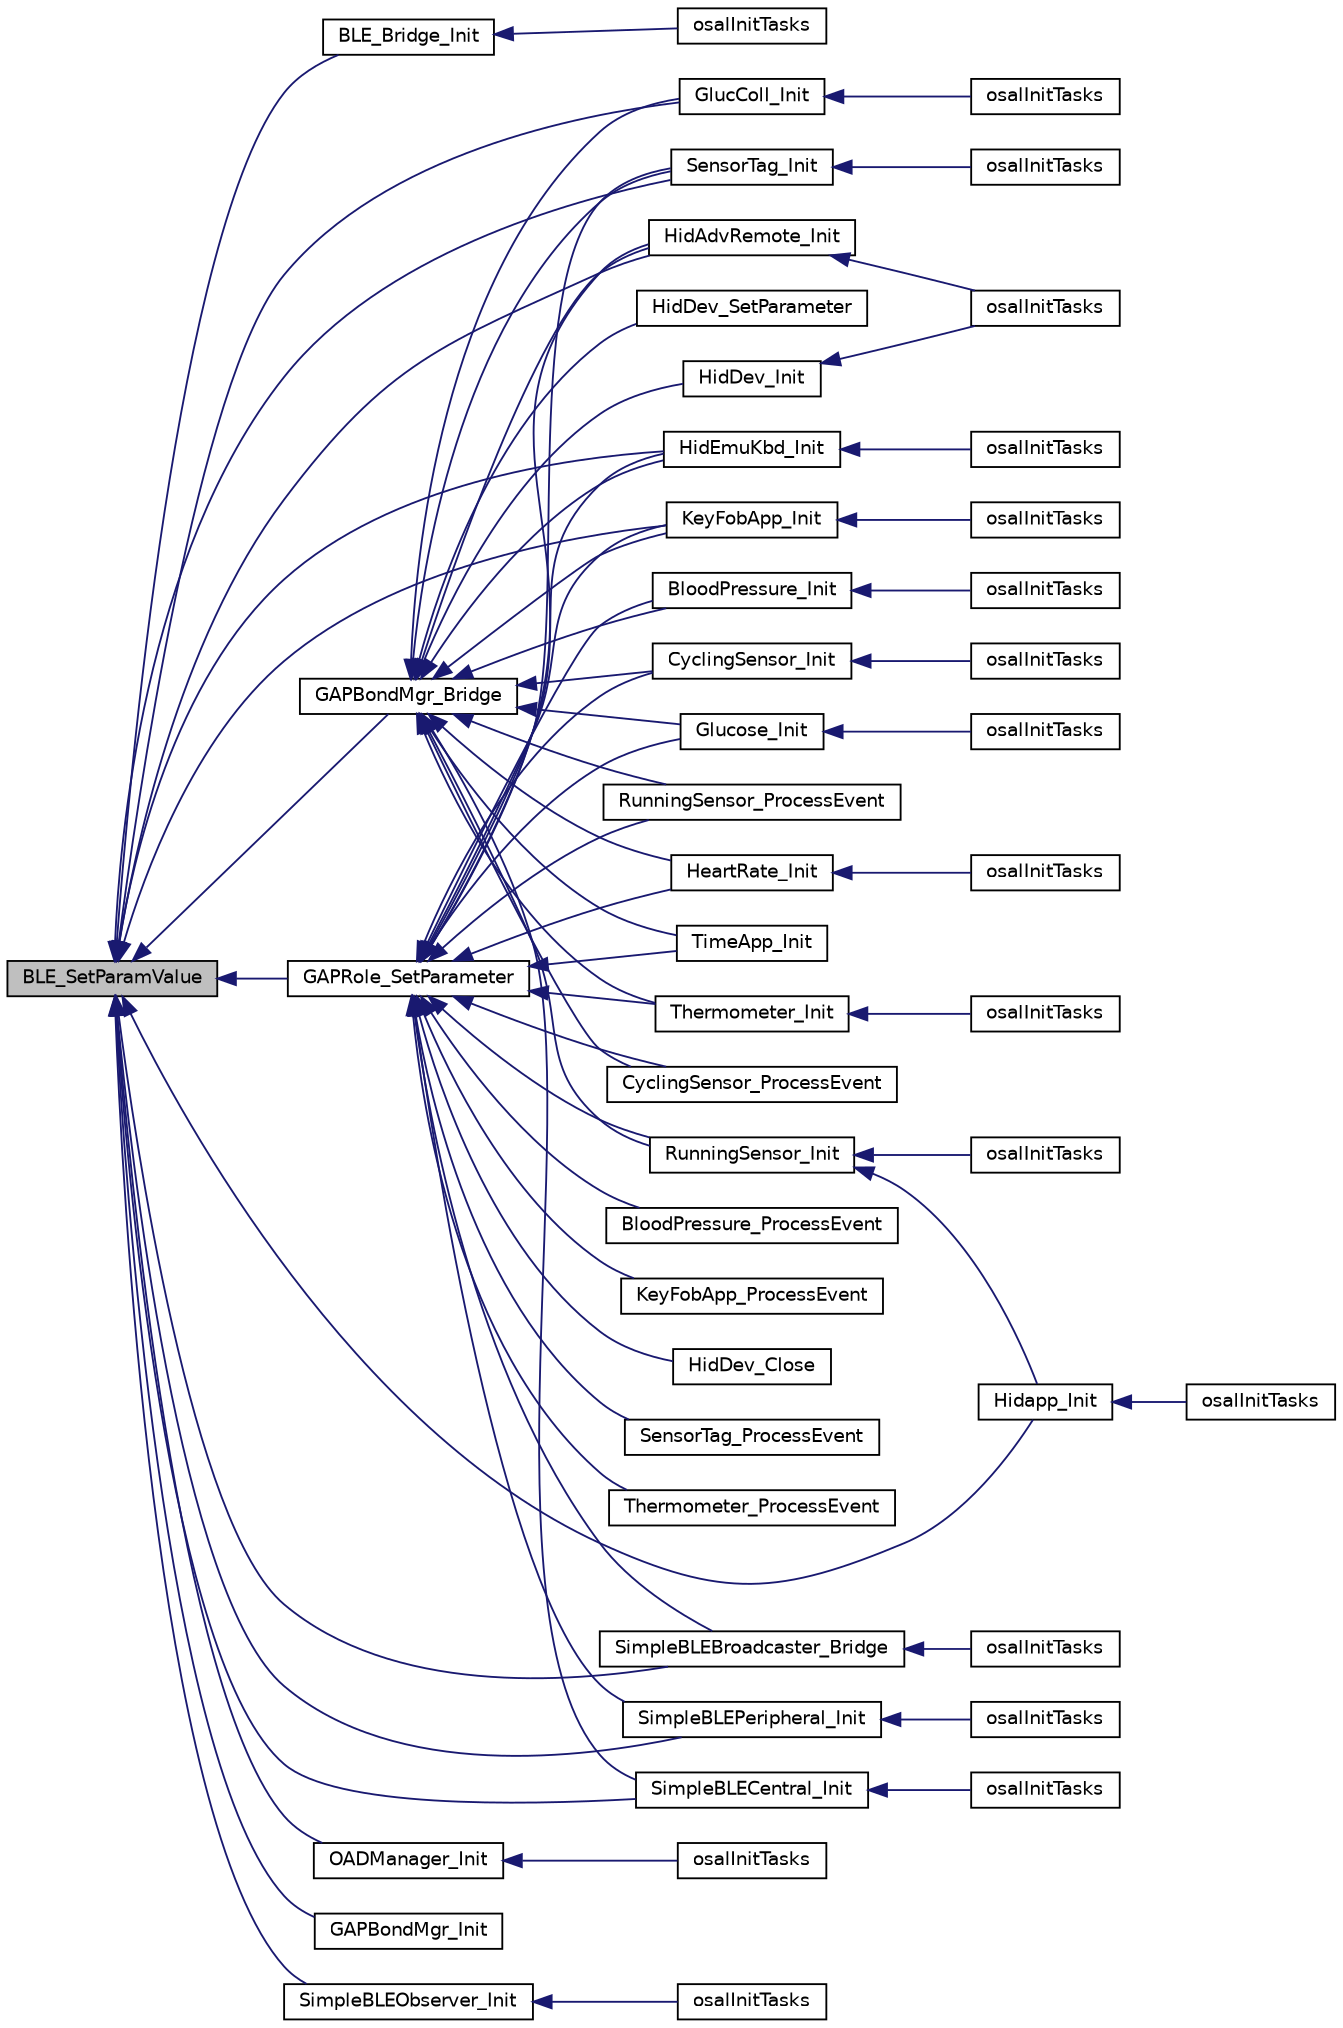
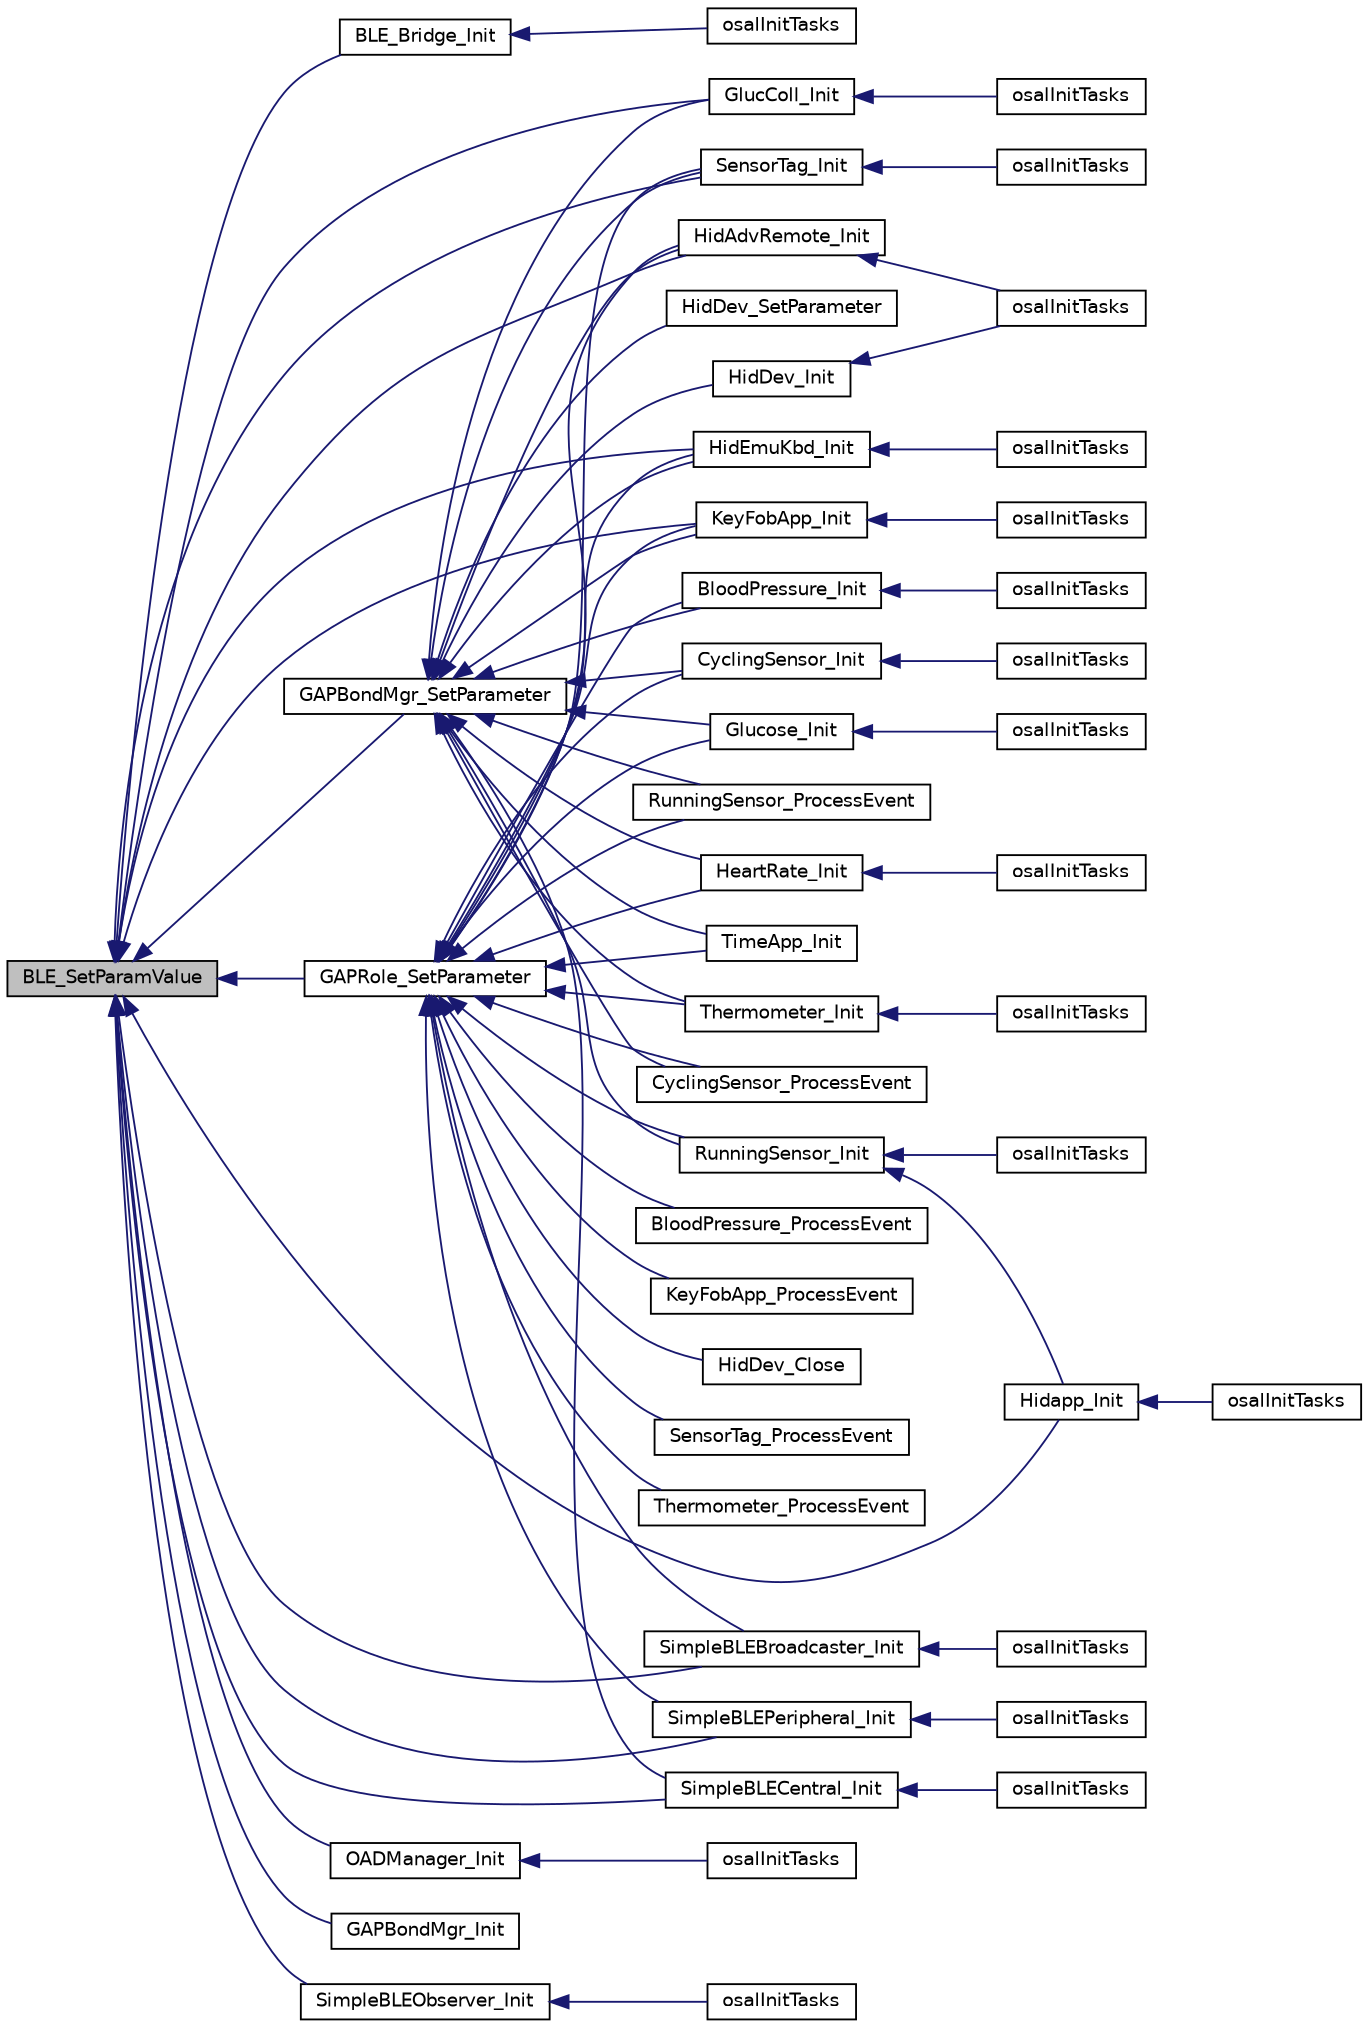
node "GAPBondMgr_Bridge": label "GAPBondMgr_Bridge" -> "GAPBondMgr_SetParameter"
node "SimpleBLEBroadcaster_Bridge": label "SimpleBLEBroadcaster_Bridge" -> "SimpleBLEBroadcaster_Init"
